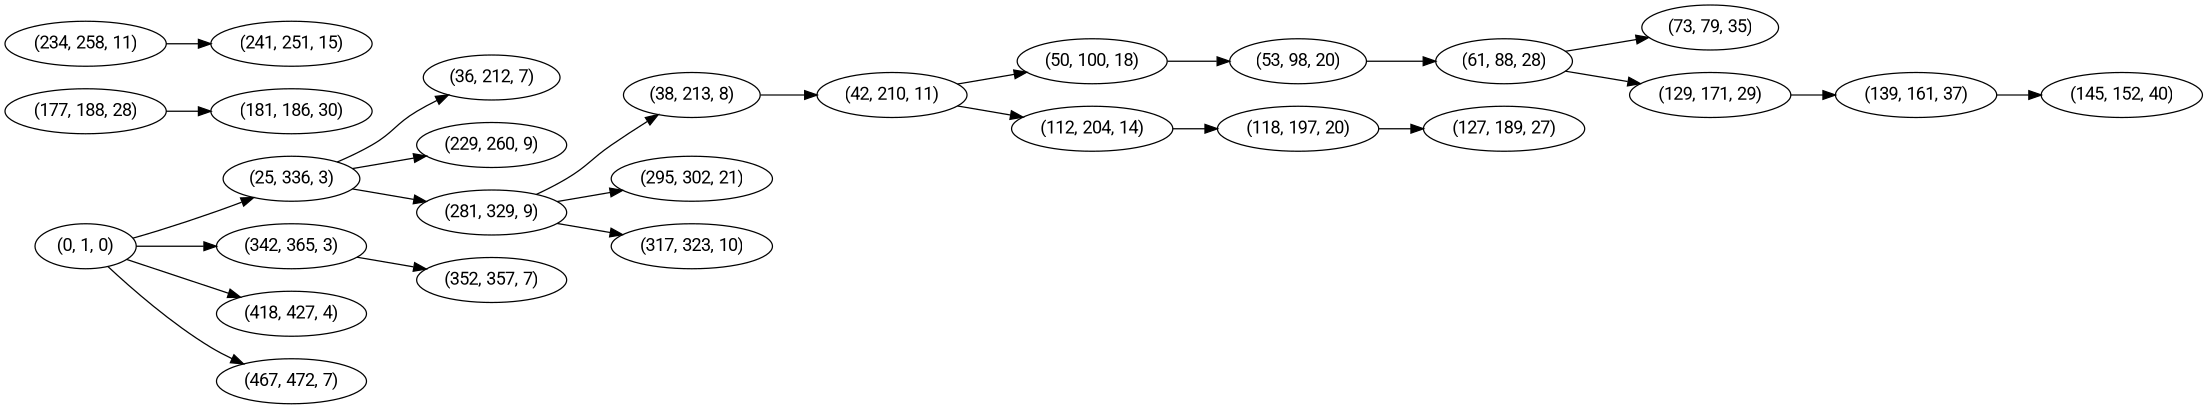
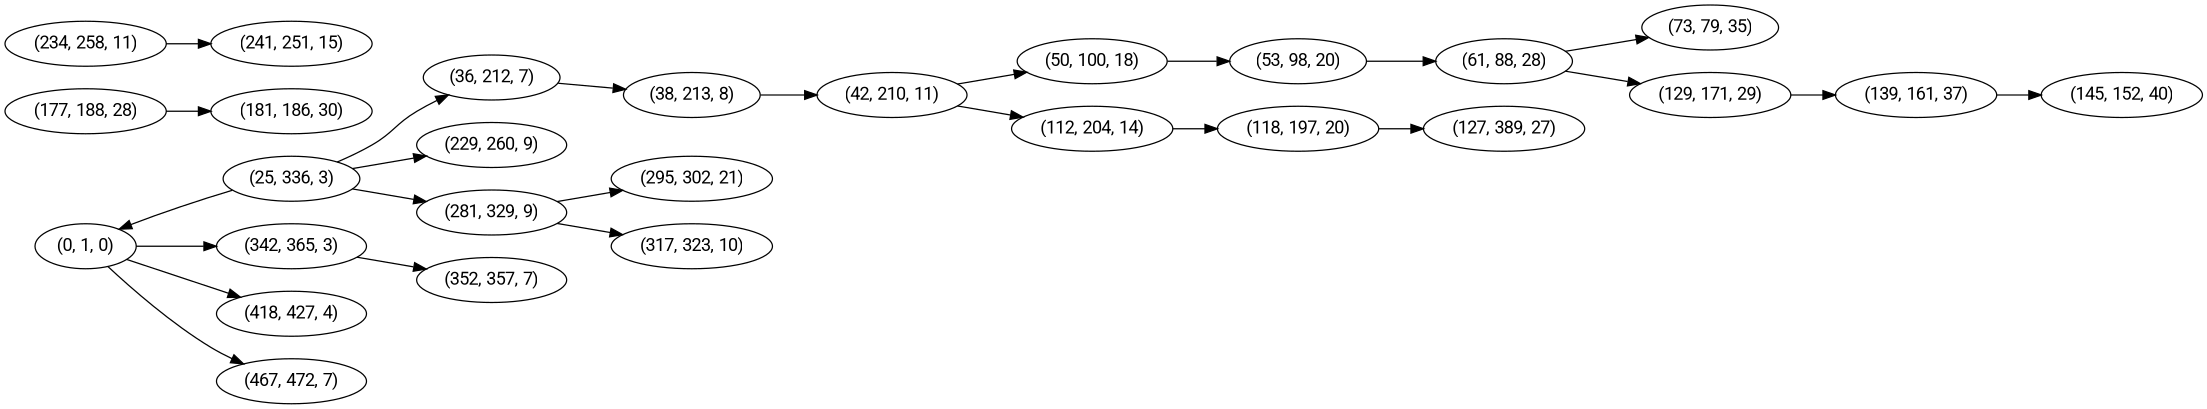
node "(127, 189, 27)": label "(127, 189, 27)" -> "(127, 389, 27)"
edge "(281, 329, 9)" -> "(38, 213, 8)": now "(36, 212, 7)" -> "(38, 213, 8)"
edge "(0, 1, 0)" -> "(25, 336, 3)": reversed
